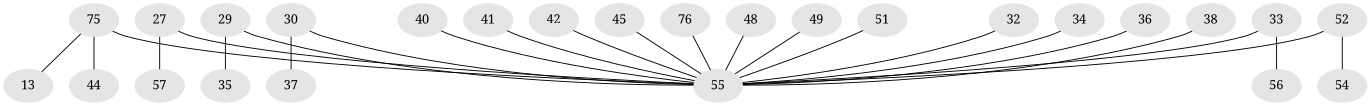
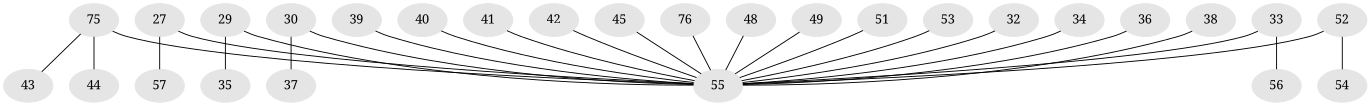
node "39": added
node "53": added
node "13": label "13" -> "43"
